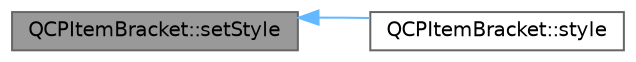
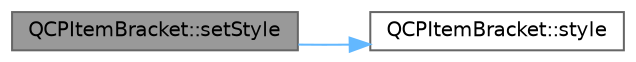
edge "QCPItemBracket::style" -> "QCPItemBracket::setStyle": reversed
